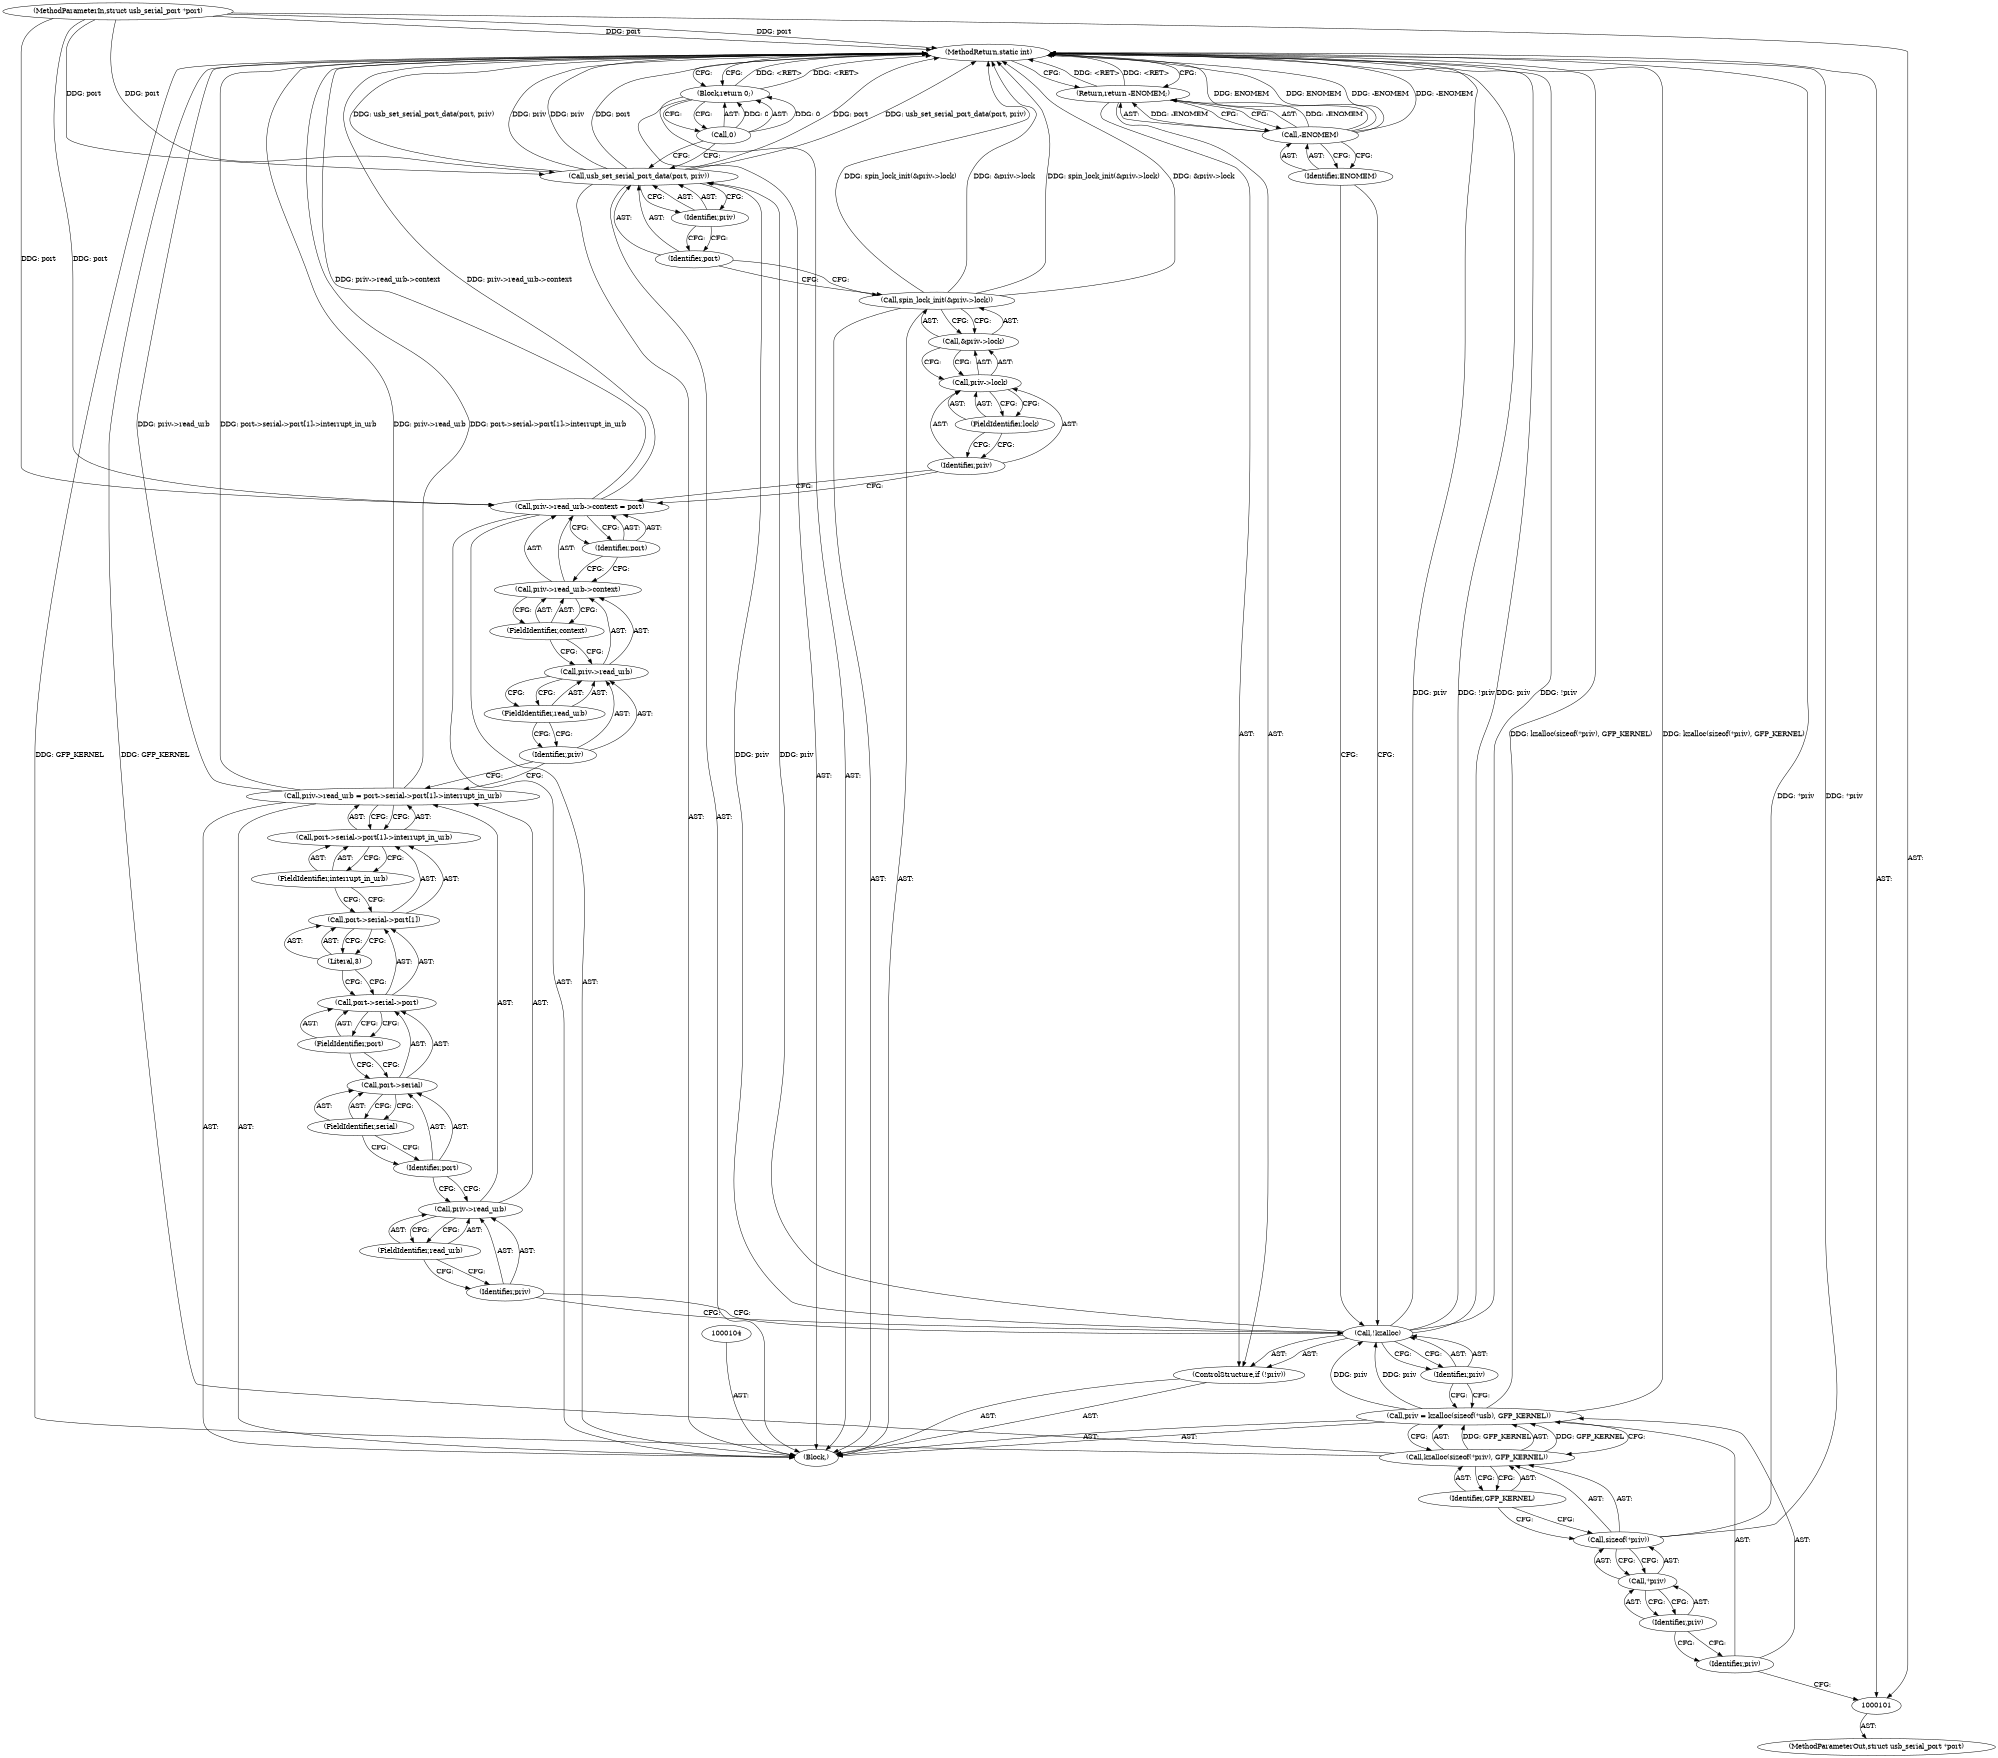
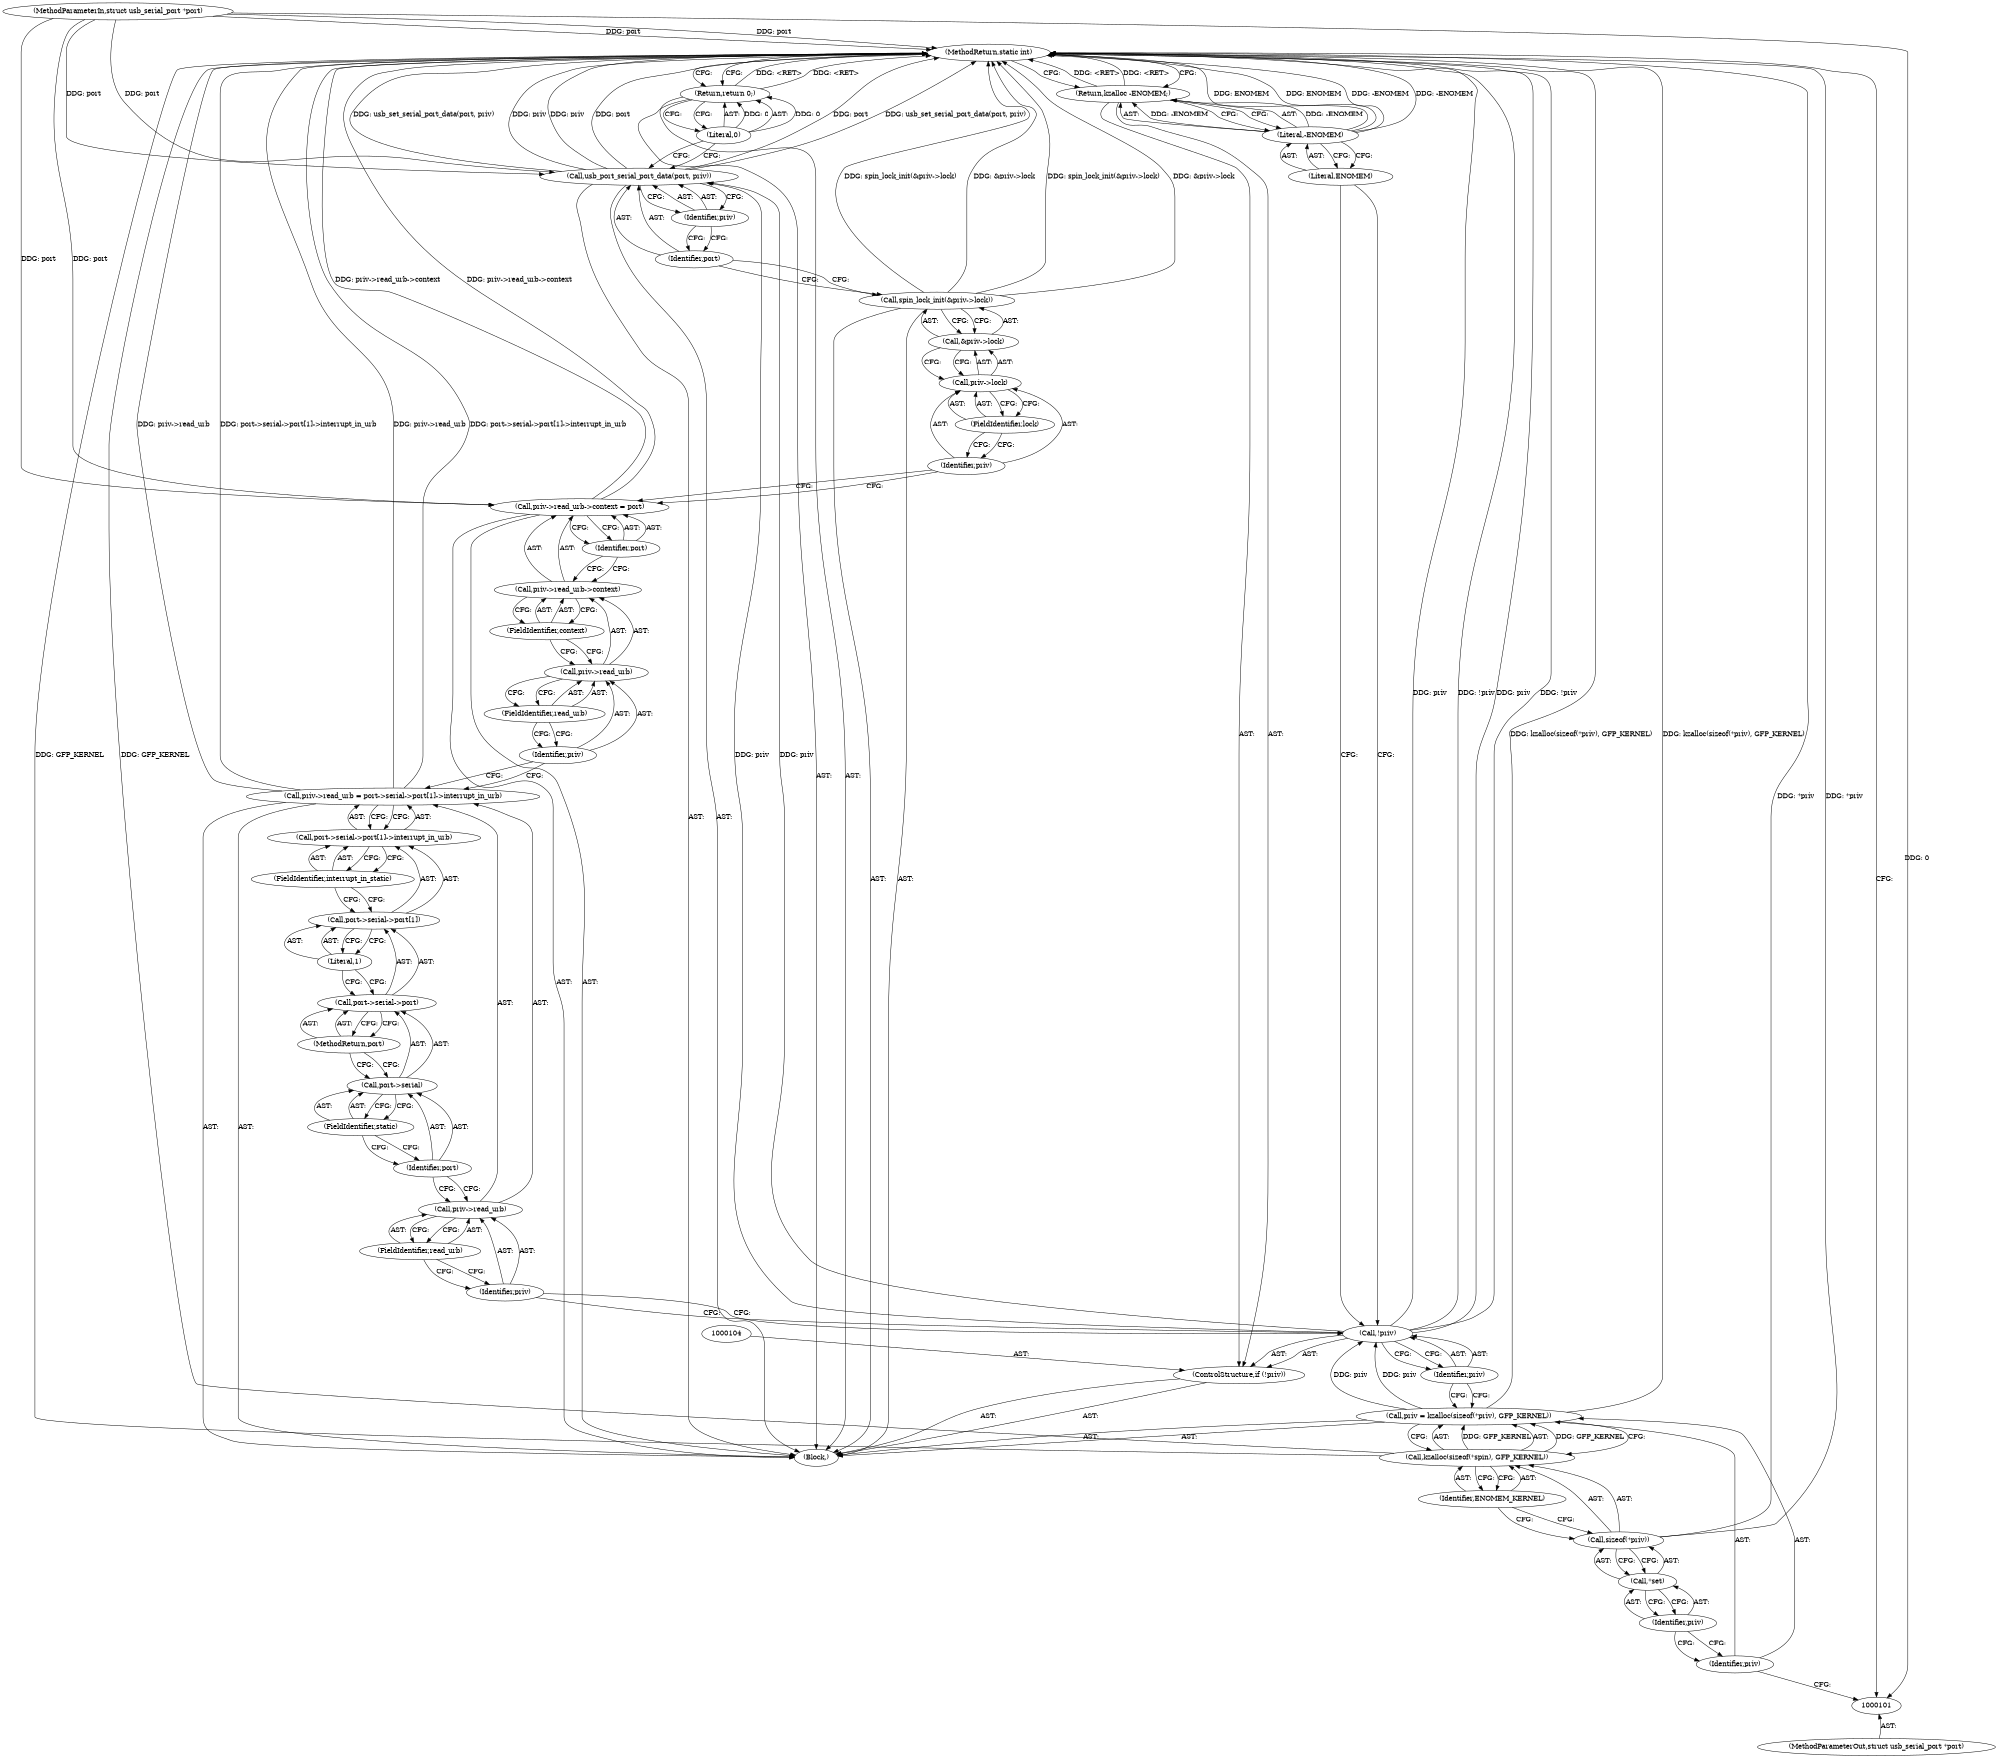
node "(Block,return 0;)": label "(Block,return 0;)" -> "(Return,return 0;)"
node "(Return,return -ENOMEM;)": label "(Return,return -ENOMEM;)" -> "(Return,kzalloc -ENOMEM;)"
node "(Call,0)": label "(Call,0)" -> "(Literal,0)"
node "(Call,-ENOMEM)": label "(Call,-ENOMEM)" -> "(Literal,-ENOMEM)"
node "(Call,usb_set_serial_port_data(port, priv))": label "(Call,usb_set_serial_port_data(port, priv))" -> "(Call,usb_port_serial_port_data(port, priv))"
node "(Identifier,ENOMEM)": label "(Identifier,ENOMEM)" -> "(Literal,ENOMEM)"
edge "(MethodParameterIn,struct usb_serial_port *port)" -> "1000101": label "AST: " -> "DDG: 0"
node "(FieldIdentifier,interrupt_in_urb)": label "(FieldIdentifier,interrupt_in_urb)" -> "(FieldIdentifier,interrupt_in_static)"
edge "(MethodReturn,static int)" -> "1000101": label "AST: " -> "CFG: "
node "(Literal,3)": label "(Literal,3)" -> "(Literal,1)"
node "(FieldIdentifier,port)": label "(FieldIdentifier,port)" -> "(MethodReturn,port)"
node "(FieldIdentifier,serial)": label "(FieldIdentifier,serial)" -> "(FieldIdentifier,static)"
node "(Call,!kzalloc)": label "(Call,!kzalloc)" -> "(Call,!priv)"
edge "1000104" -> "(Block,)": now "1000104" -> "(ControlStructure,if (!priv))"
node "(Call,priv = kzalloc(sizeof(*usb), GFP_KERNEL))": label "(Call,priv = kzalloc(sizeof(*usb), GFP_KERNEL))" -> "(Call,priv = kzalloc(sizeof(*priv), GFP_KERNEL))"
node "(Call,kzalloc(sizeof(*priv), GFP_KERNEL))": label "(Call,kzalloc(sizeof(*priv), GFP_KERNEL))" -> "(Call,kzalloc(sizeof(*spin), GFP_KERNEL))"
node "(Identifier,GFP_KERNEL)": label "(Identifier,GFP_KERNEL)" -> "(Identifier,ENOMEM_KERNEL)"
node "(Call,*priv)": label "(Call,*priv)" -> "(Call,*set)"
edge "1000101" -> "(MethodParameterOut,struct usb_serial_port *port)": reversed
